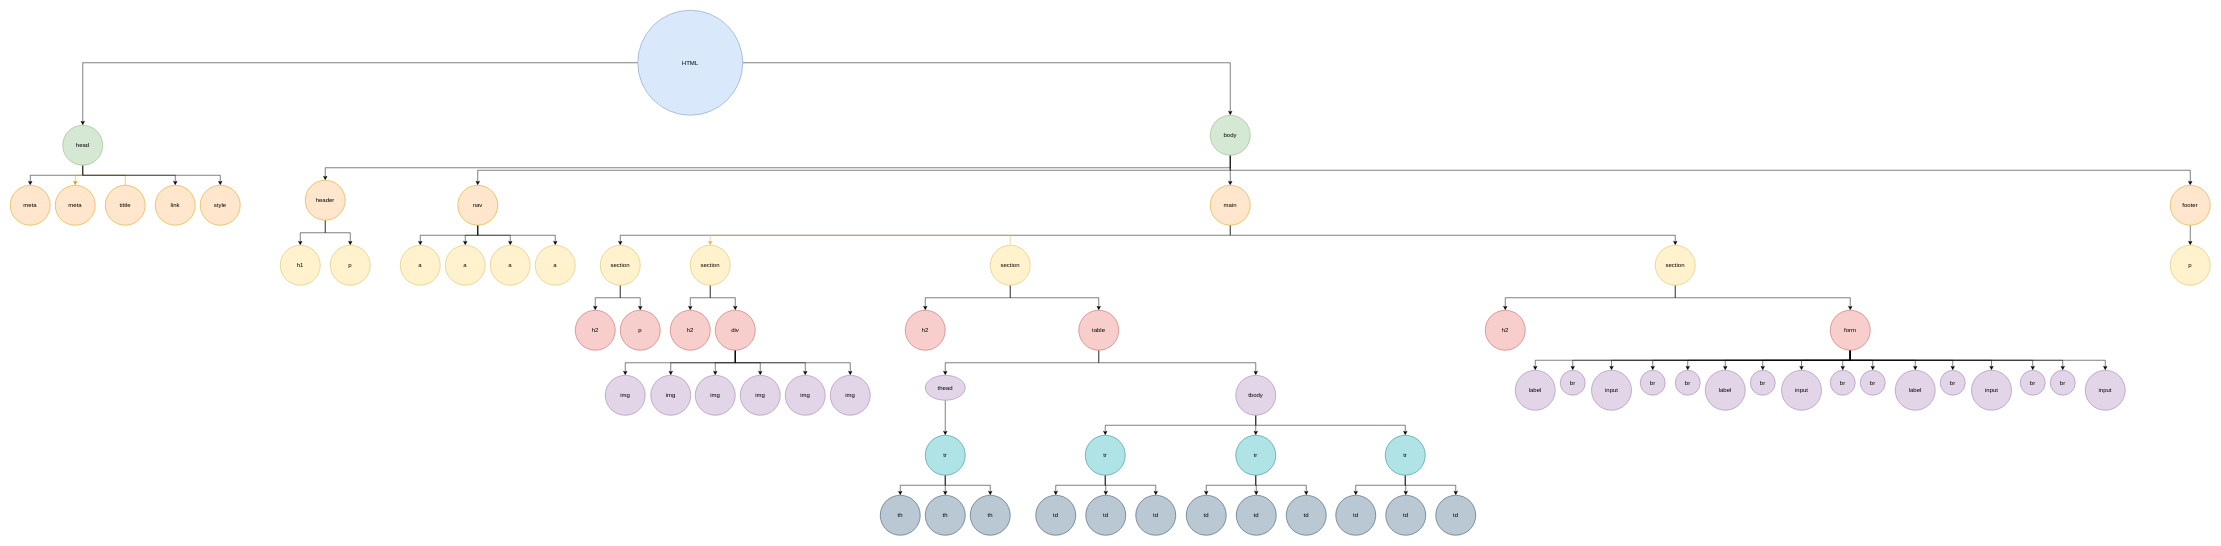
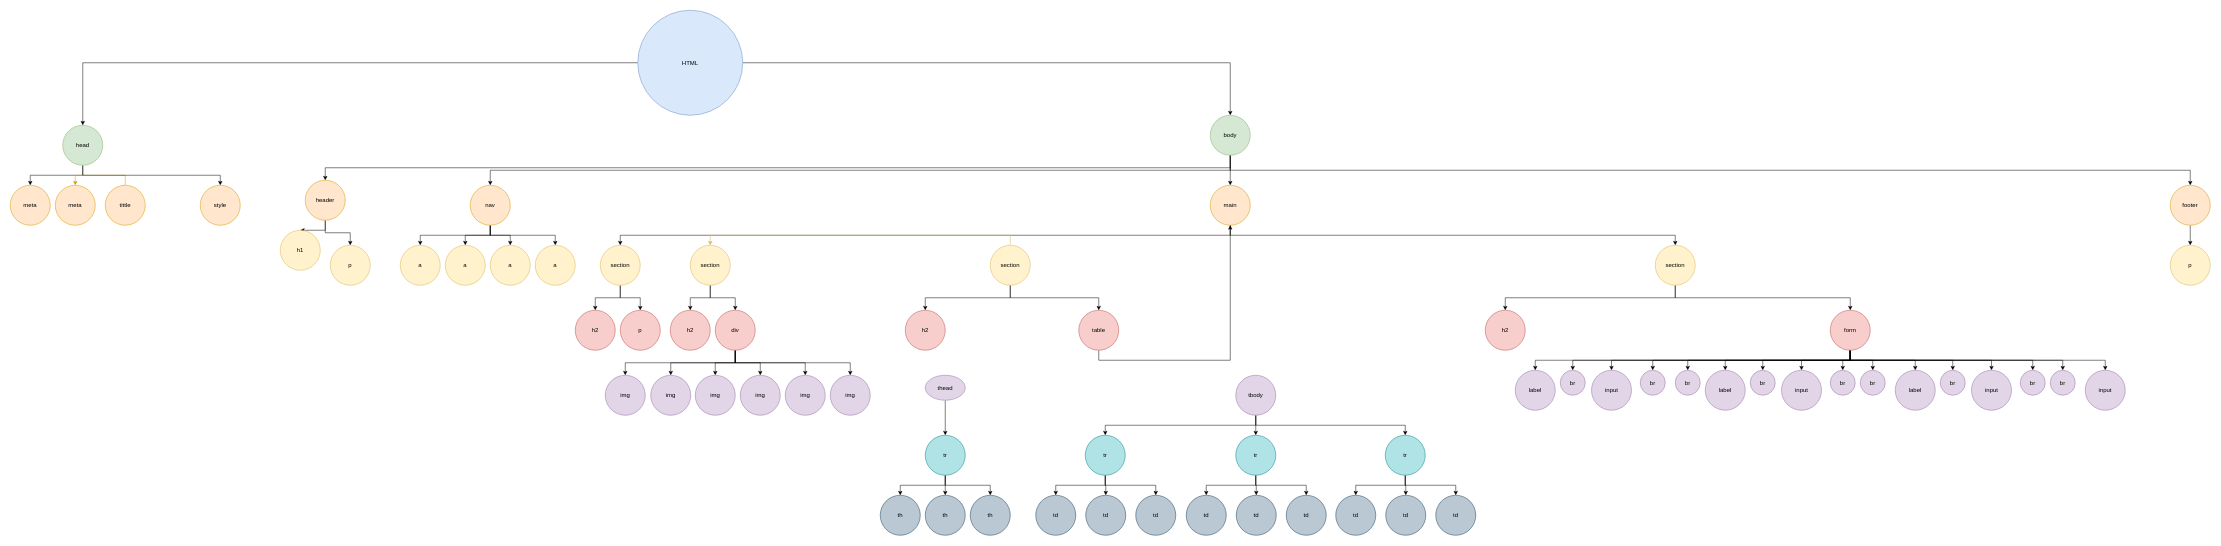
edge "head" -> "link": removed
node "link": removed
node "nav": moved (478, 205) -> (490, 205)
node "h1": moved (300, 265) -> (300, 250)
edge "table" -> "thead": removed
edge "table" -> "tbody": now "table" -> "main"
